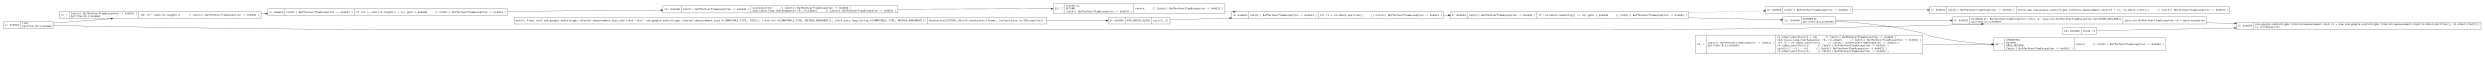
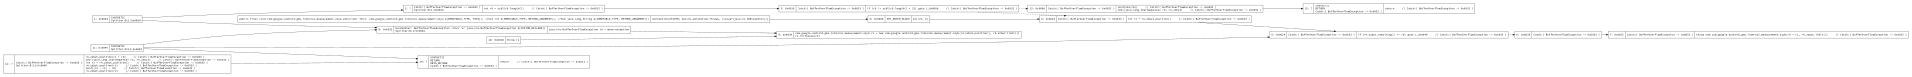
edge "3: 0x0016" -> "13: 0x006d": style solid -> dashed
edge "15: ?" -> "4: 0x0018": now "3: 0x0016" -> "4: 0x0018"
edge "5: 0x0024" -> "11: 0x0049": reversed
node "1: 0x0004": text "TYPE" -> "SYNTHETIC"
